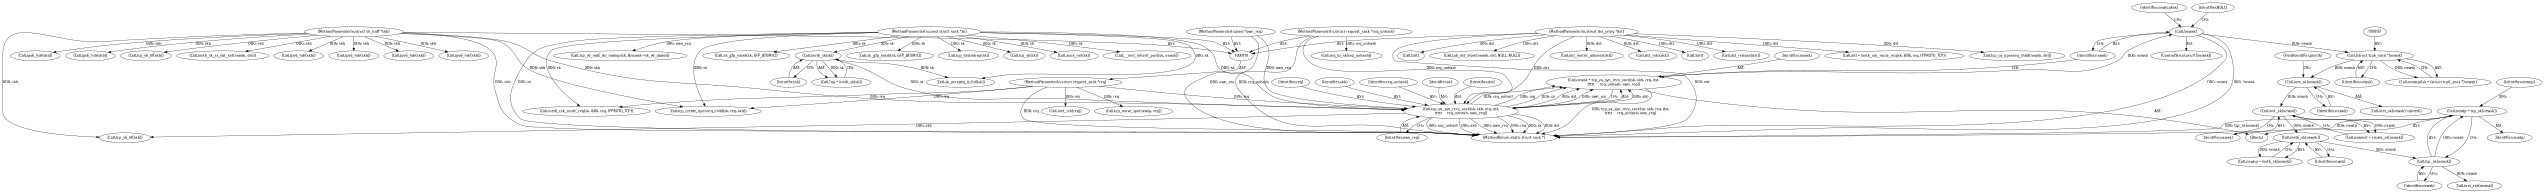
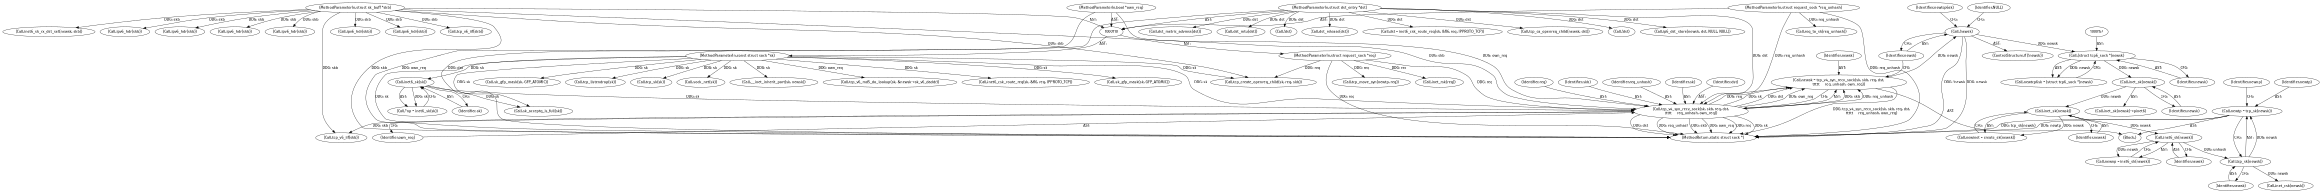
edge "(MethodParameterIn,const struct sock *sk)" -> "1000110": reversed
node "(FieldIdentifier,pinet6)": removed
edge "(MethodParameterIn,struct request_sock *req)" -> "(Call,inet6_csk_route_req(sk, &fl6, req, IPPROTO_TCP))": removed, label "DDG: req"
edge "(Identifier,newnp)" -> "(Call,newtp = tcp_sk(newsk))": label "DDG: " -> "CFG: "
edge "(Call,newtp = tcp_sk(newsk))" -> "(Identifier,newtp)": reversed
edge "(Call,inet6_sk(newsk))" -> "(Call,tcp_sk(newsk))": label "DDG: newsk" -> "DDG: unhash"
